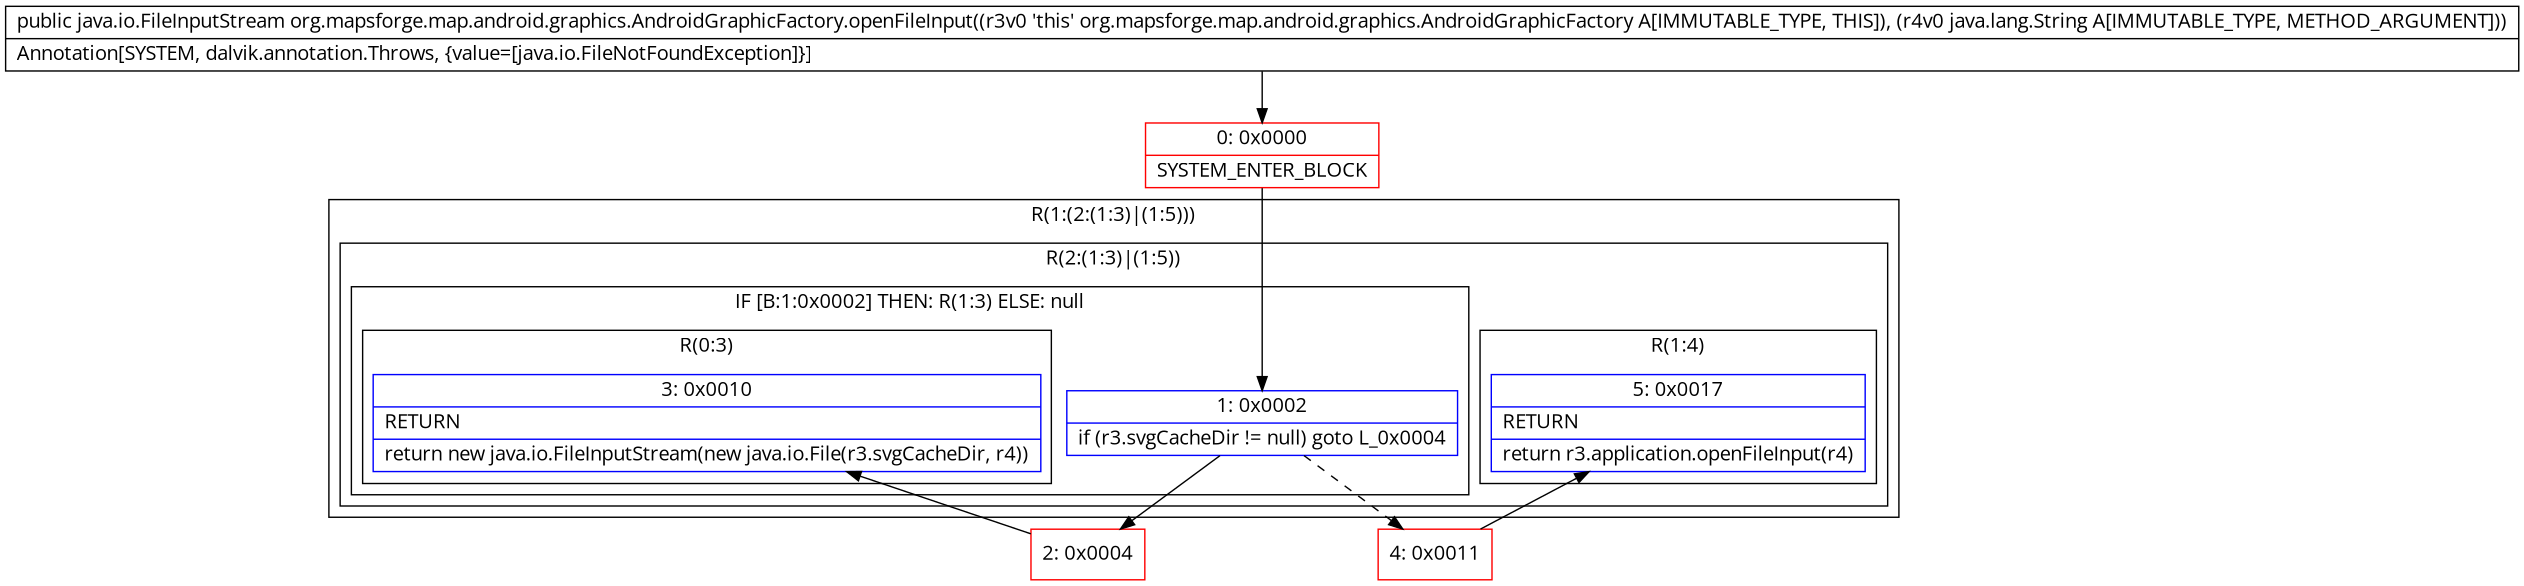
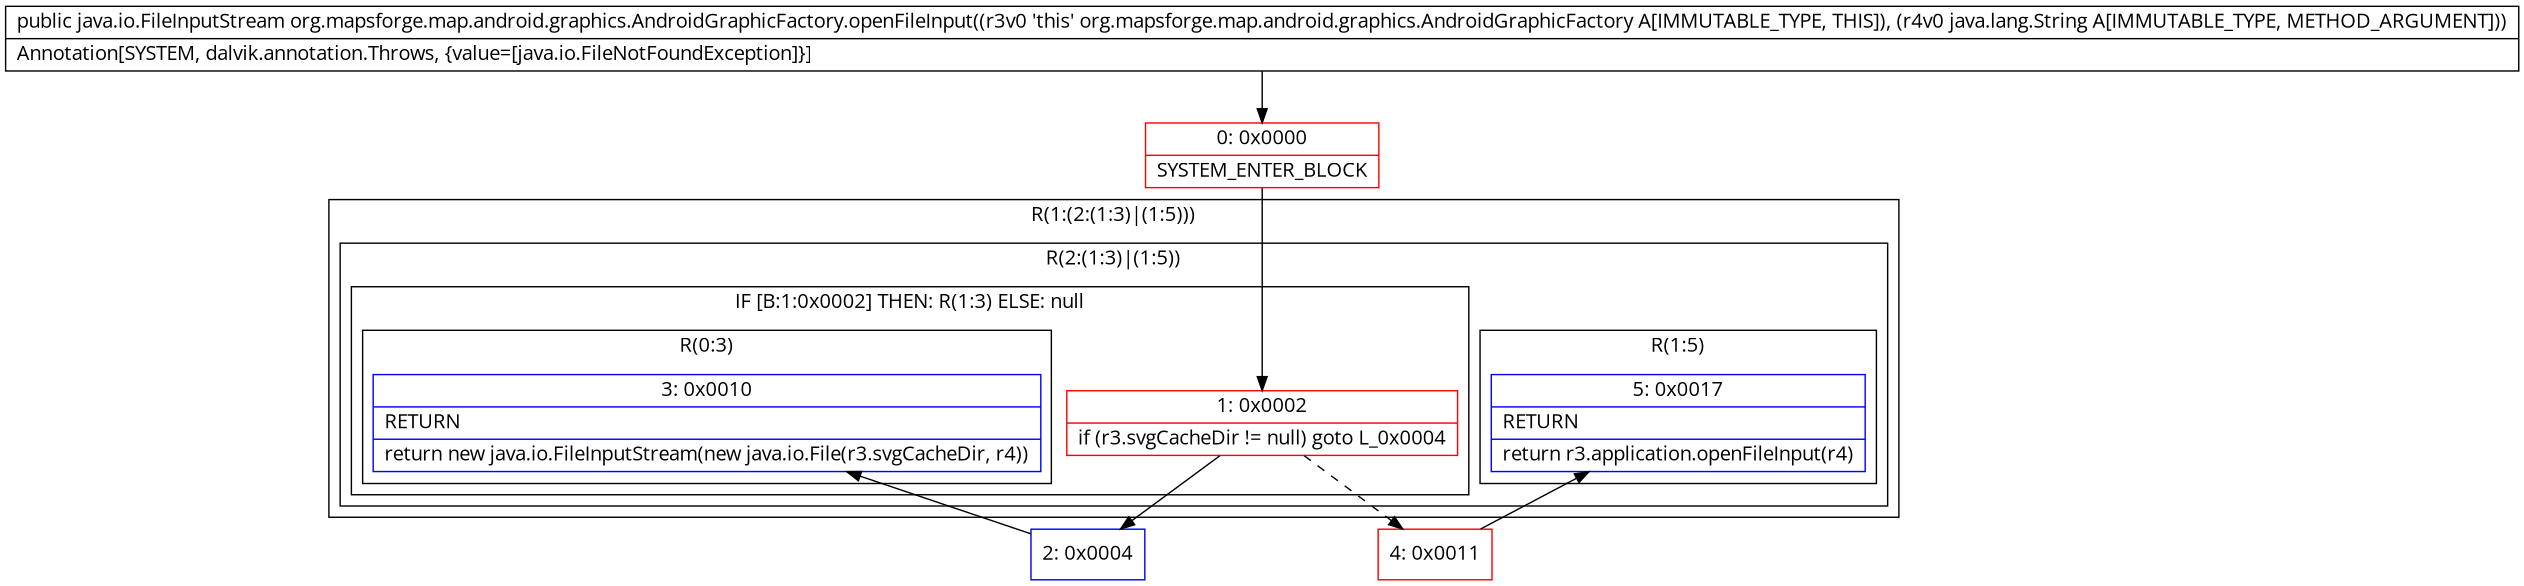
cluster "R(1:4)": label "R(1:4)" -> "R(1:5)"
node "1: 0x0002": color blue -> red
node "2: 0x0004": color red -> blue
